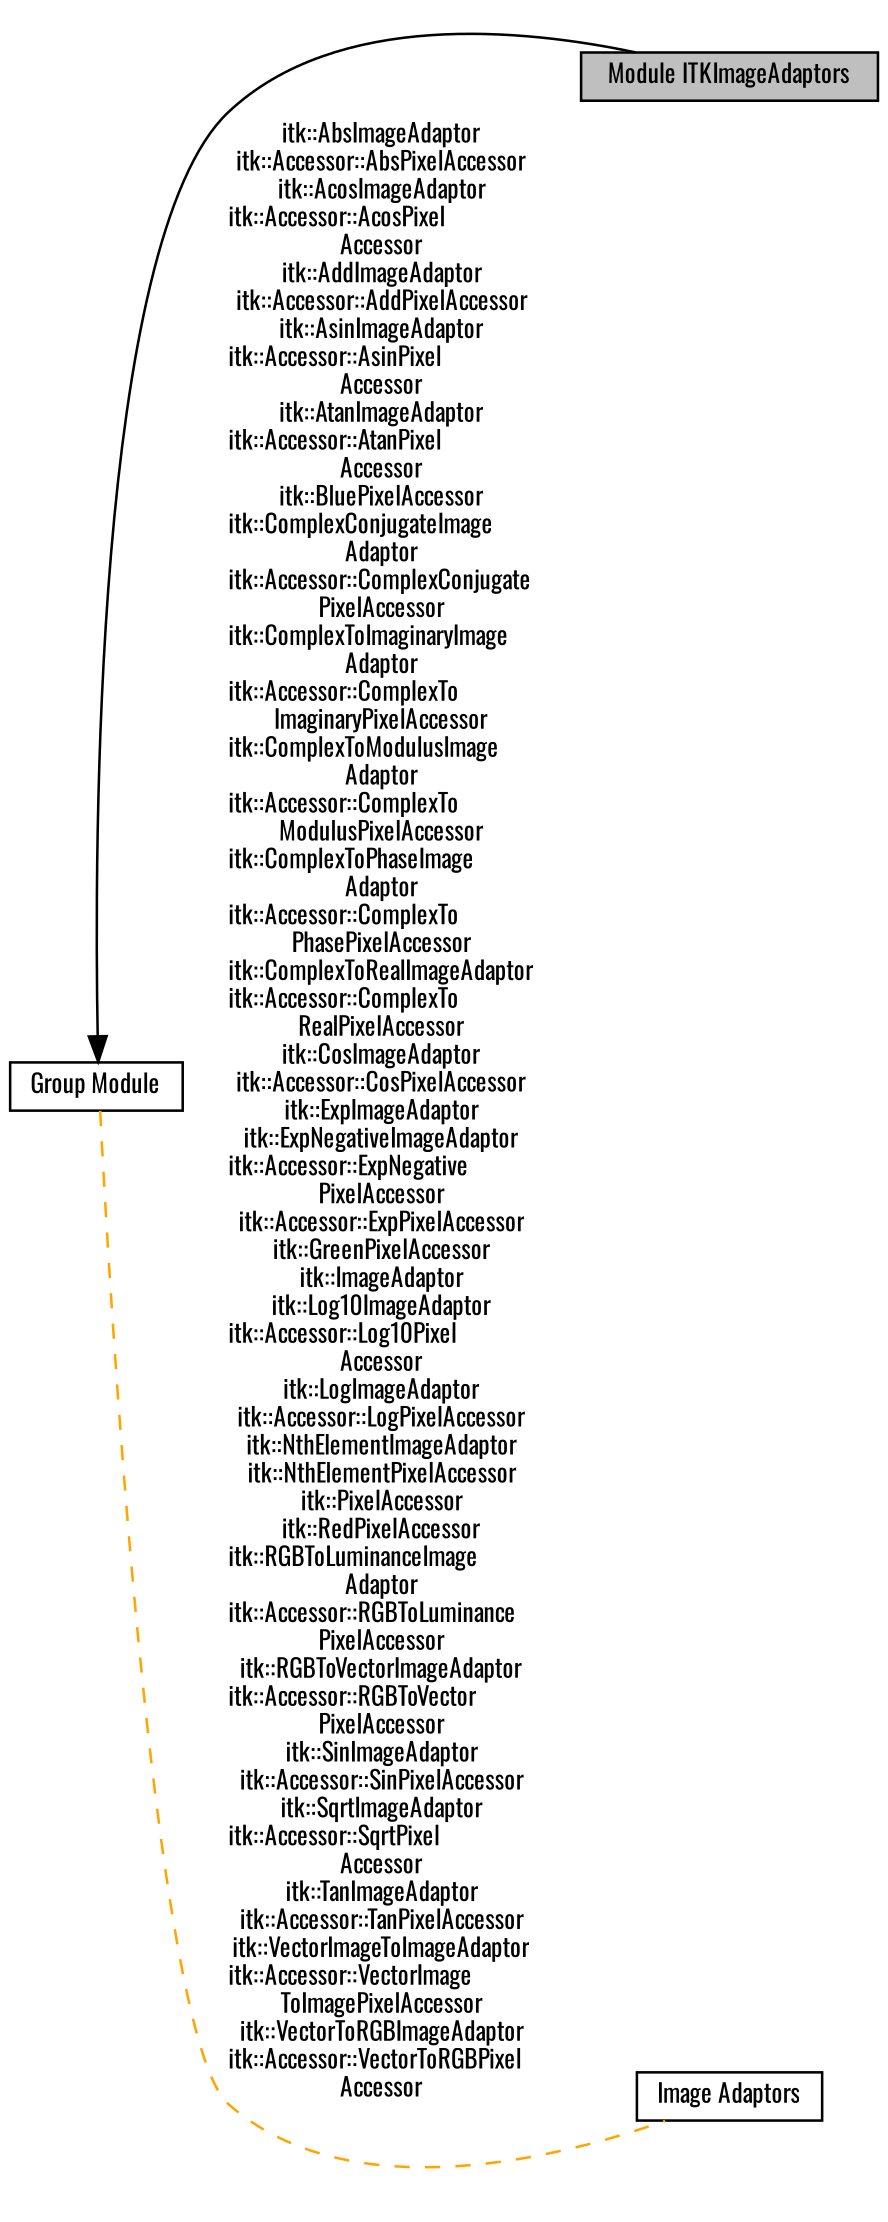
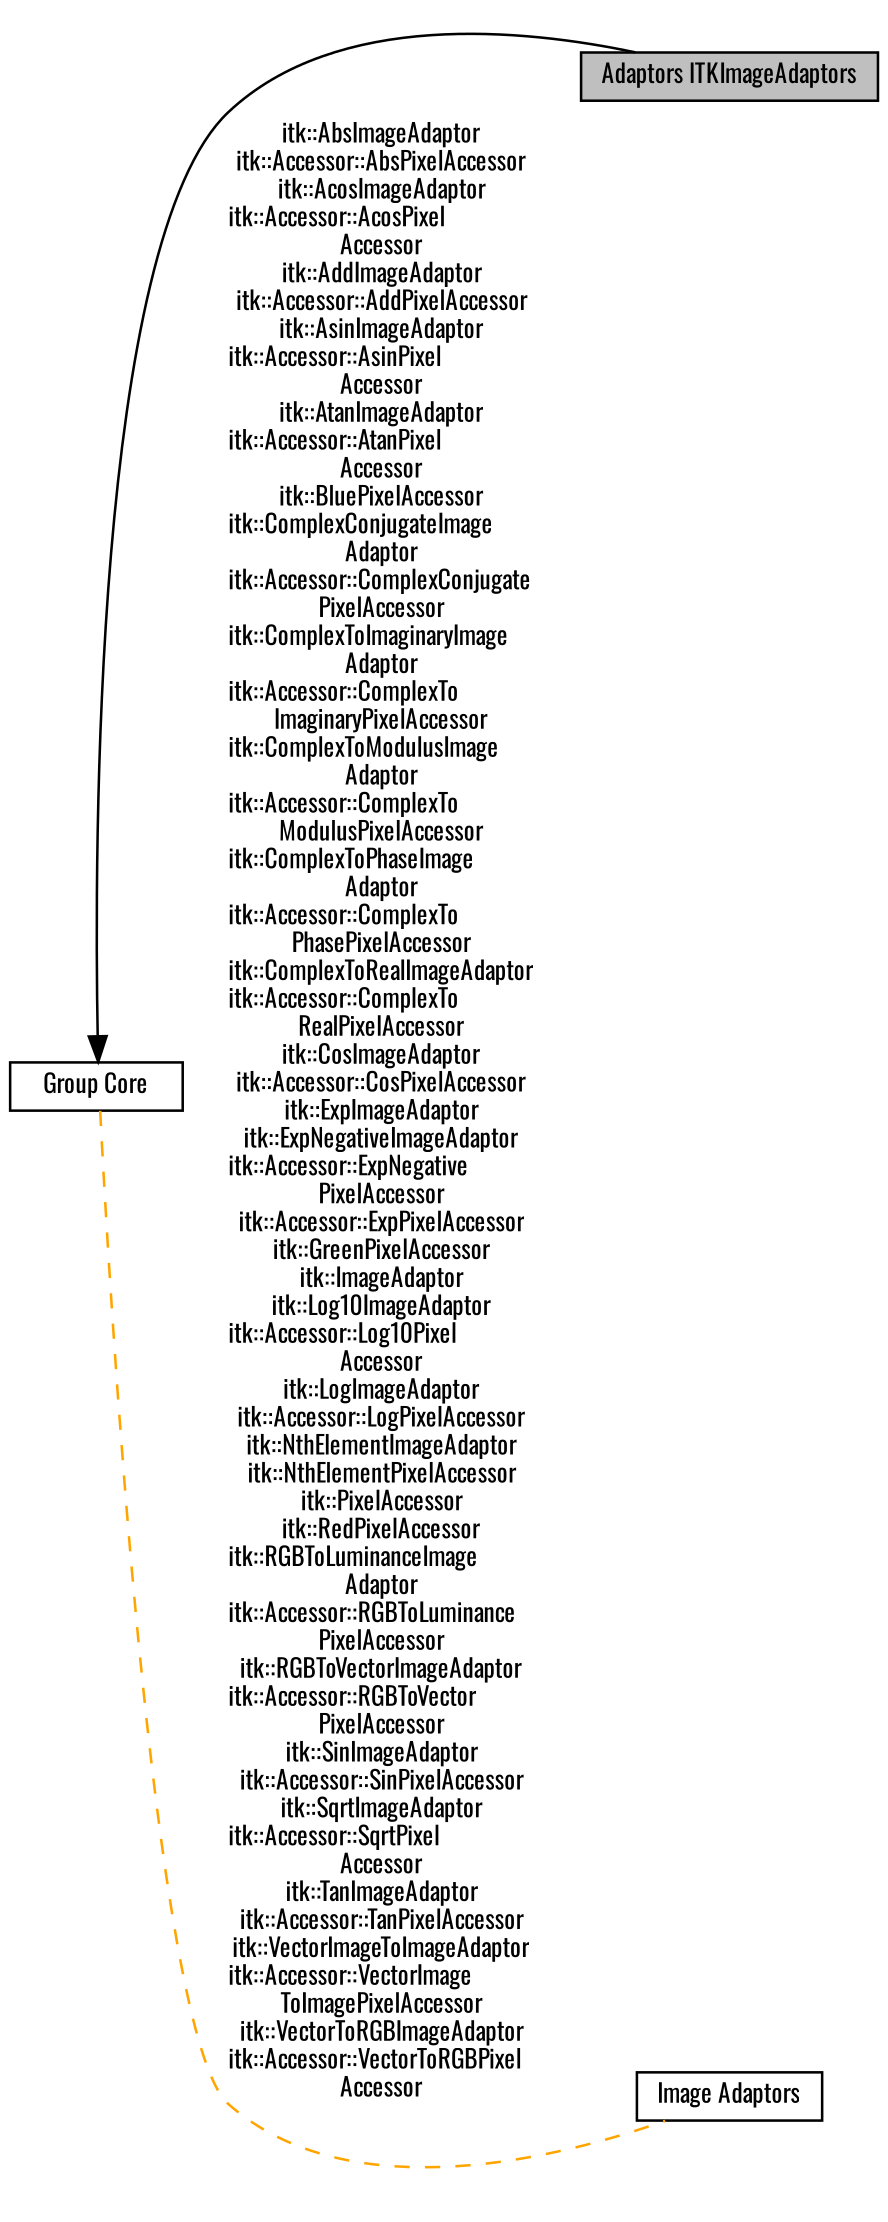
node "Module ITKImageAdaptors": label "Module ITKImageAdaptors" -> "Adaptors ITKImageAdaptors"
node "Group Module": label "Group Module" -> "Group Core"
